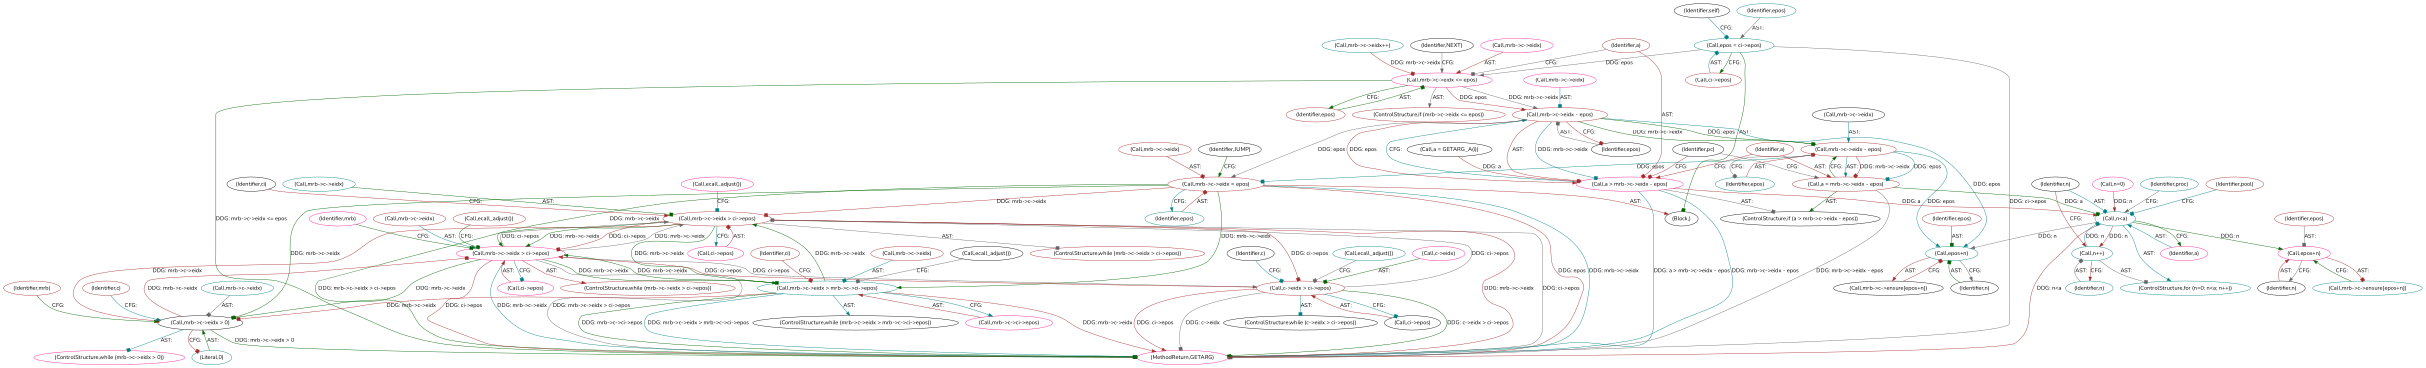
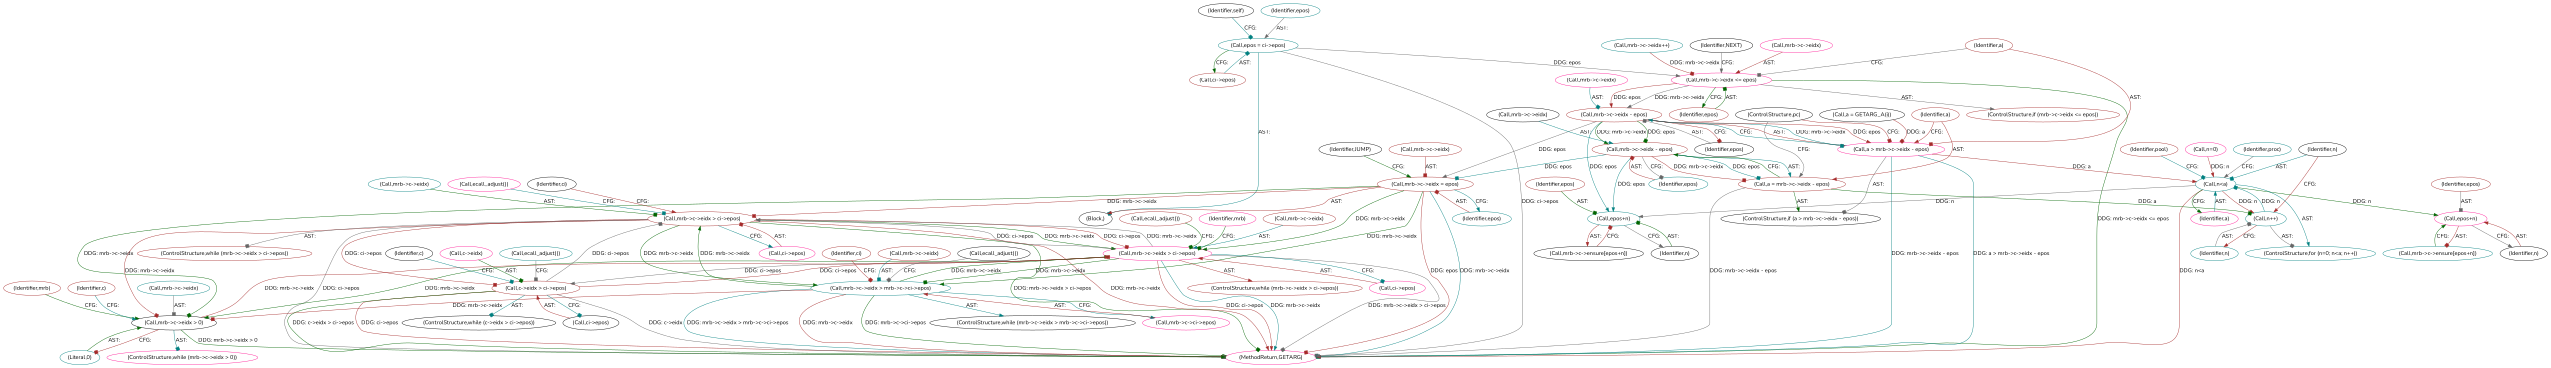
edge "(Call,epos = ci->epos)" -> "(Block,)": color darkgreen -> teal
node "(Identifier,pc)": label "(Identifier,pc)" -> "(ControlStructure,pc)"
edge "(Call,a = mrb->c->eidx - epos)" -> "(Call,n<a)": now "(Call,a = mrb->c->eidx - epos)" -> "(Call,n++)"
